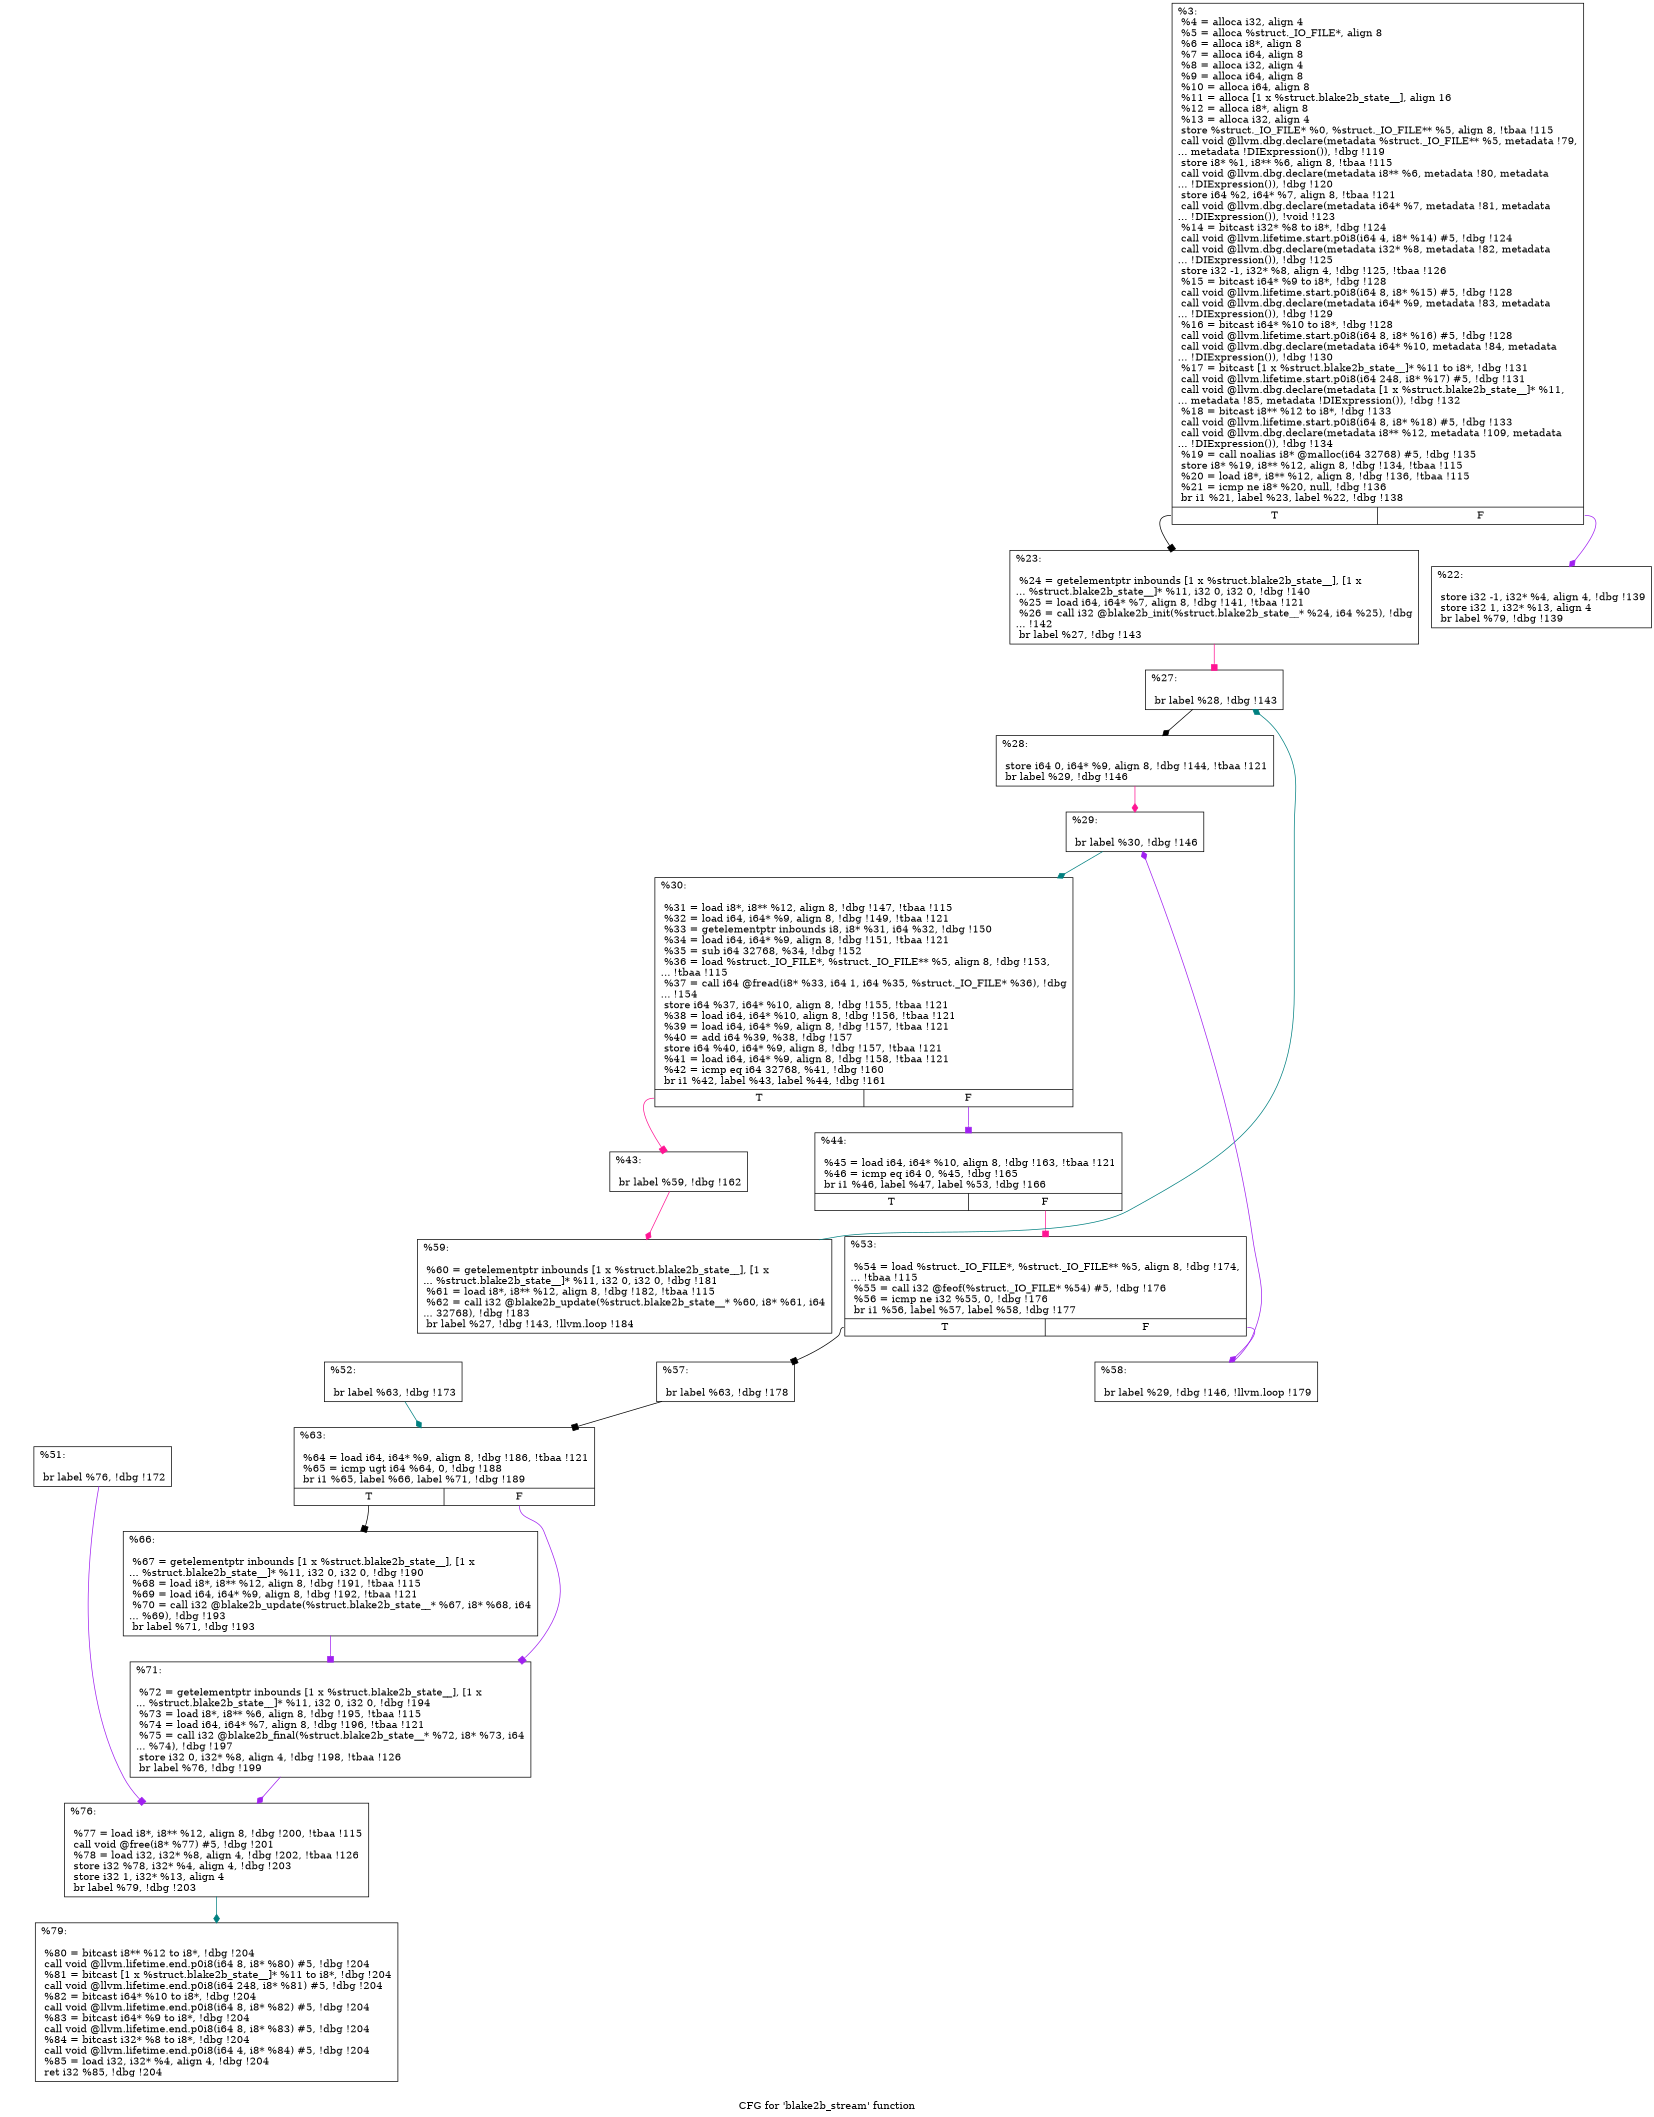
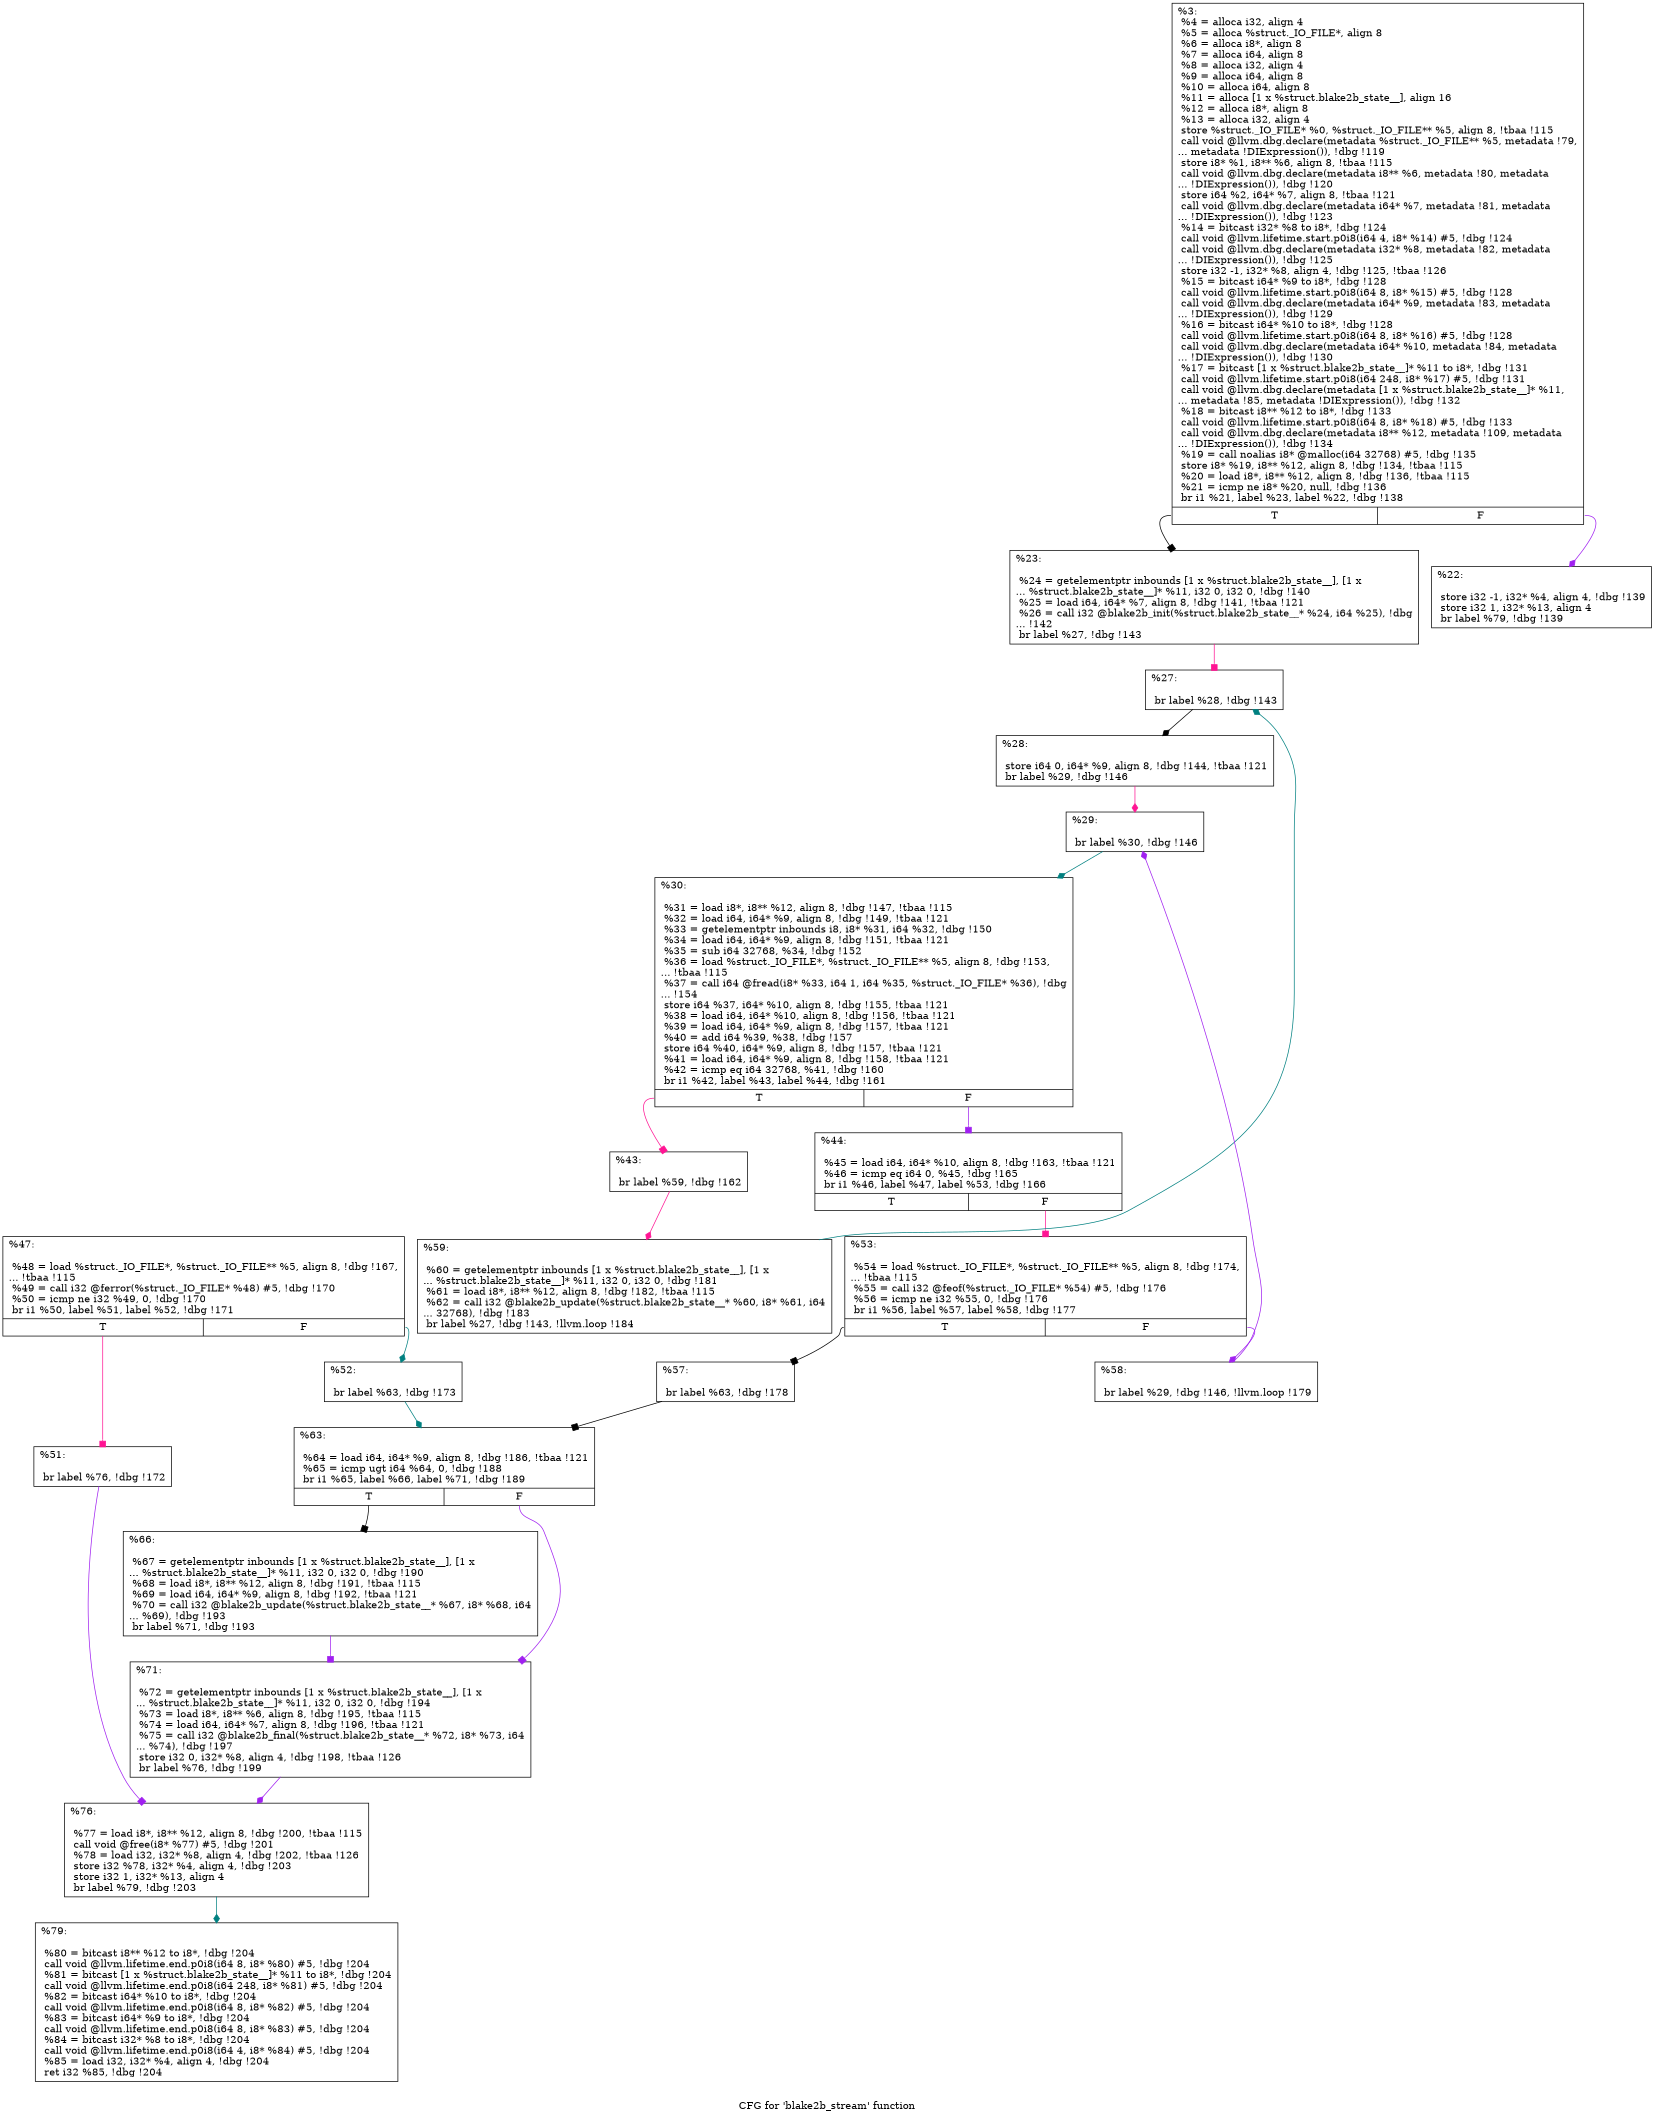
node "%3:": text "... !DIExpression()), !void !123" -> "... !DIExpression()), !dbg !123"
node "%47:": added
